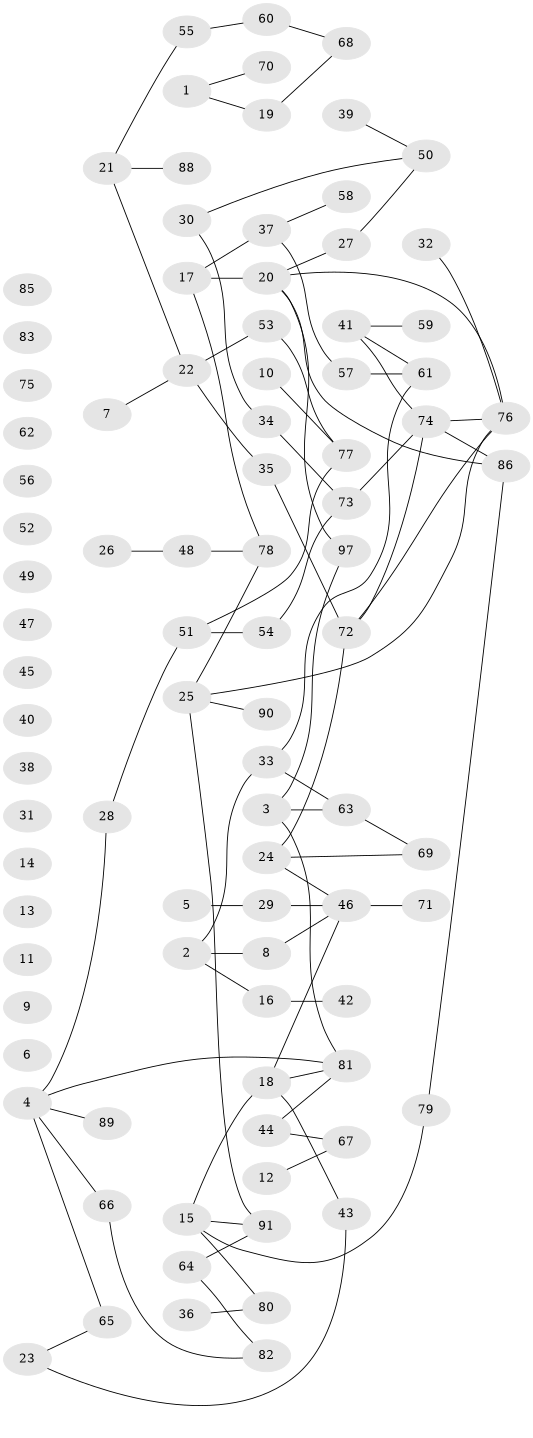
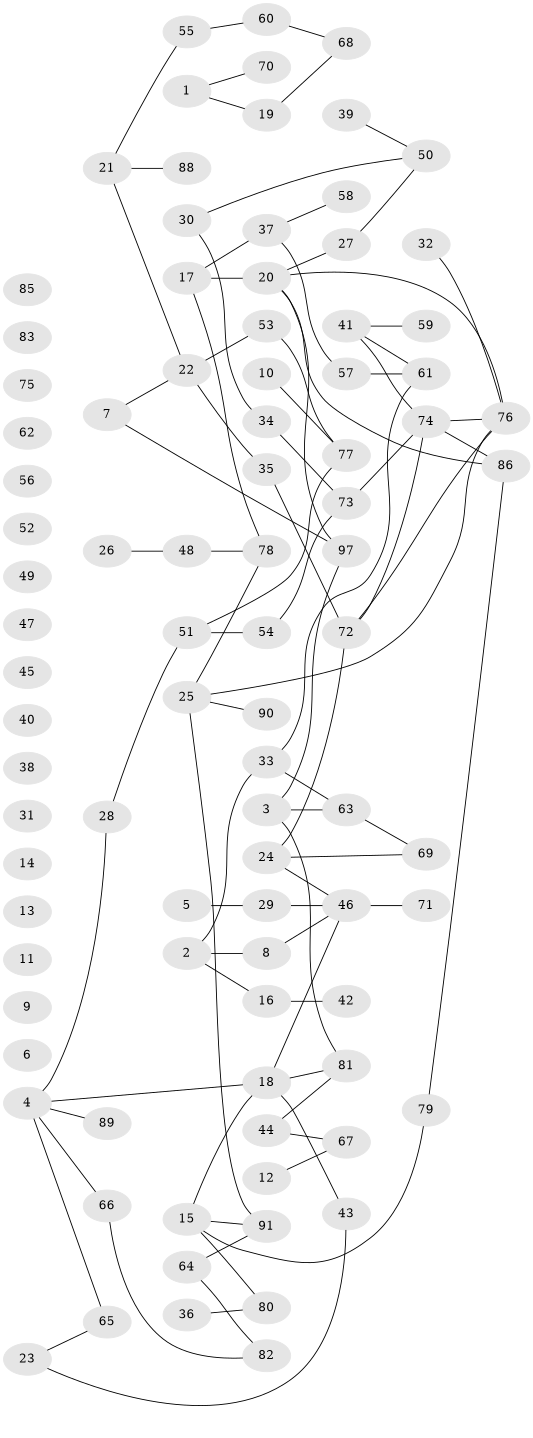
edge "7" -- "97": added
edge "81" -- "4": now "18" -- "4"
